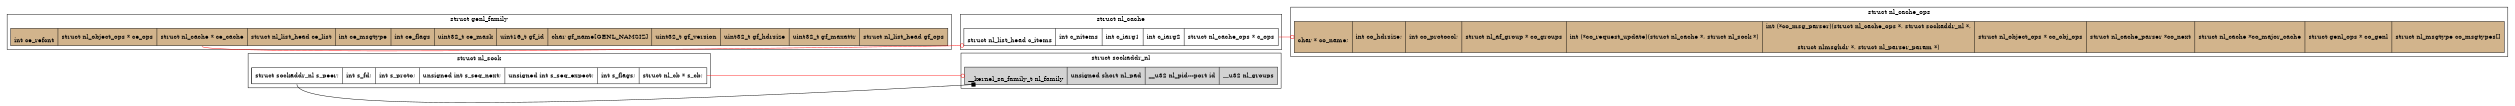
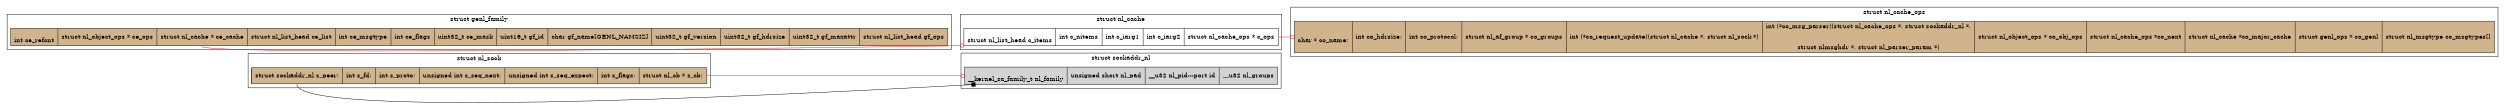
node "char * co_name;": text "struct nl_cache_parser *co_next" -> "struct nl_cache_ops *co_next"
node "struct sockaddr_nl s_peer;": fillcolor white -> tan
